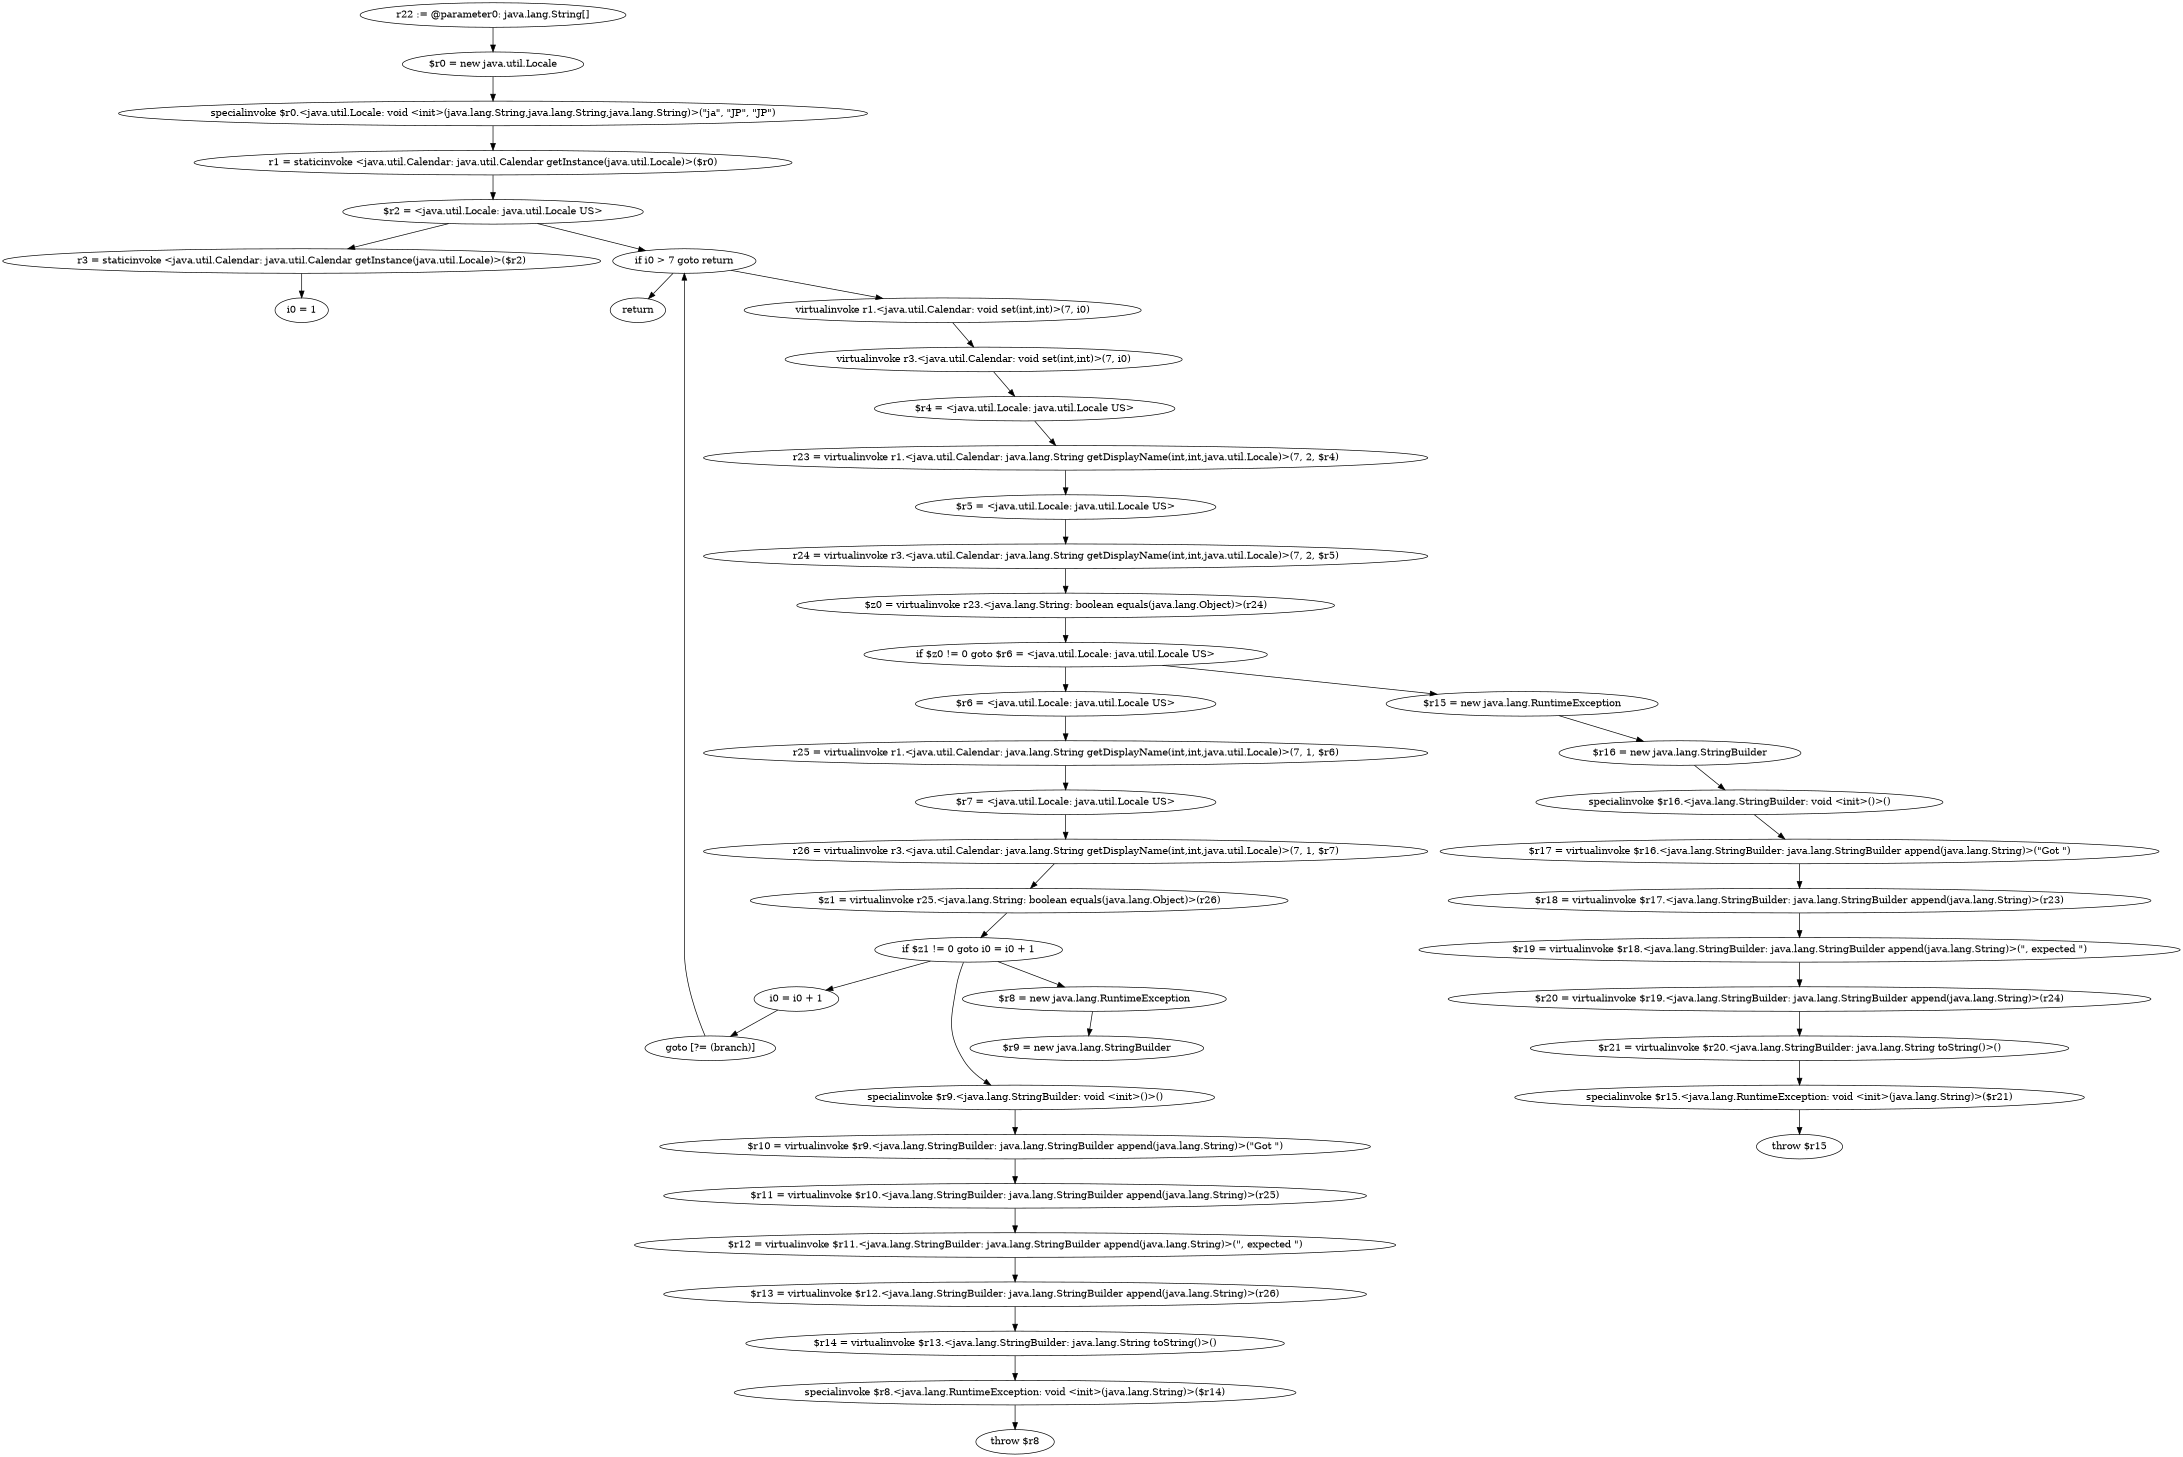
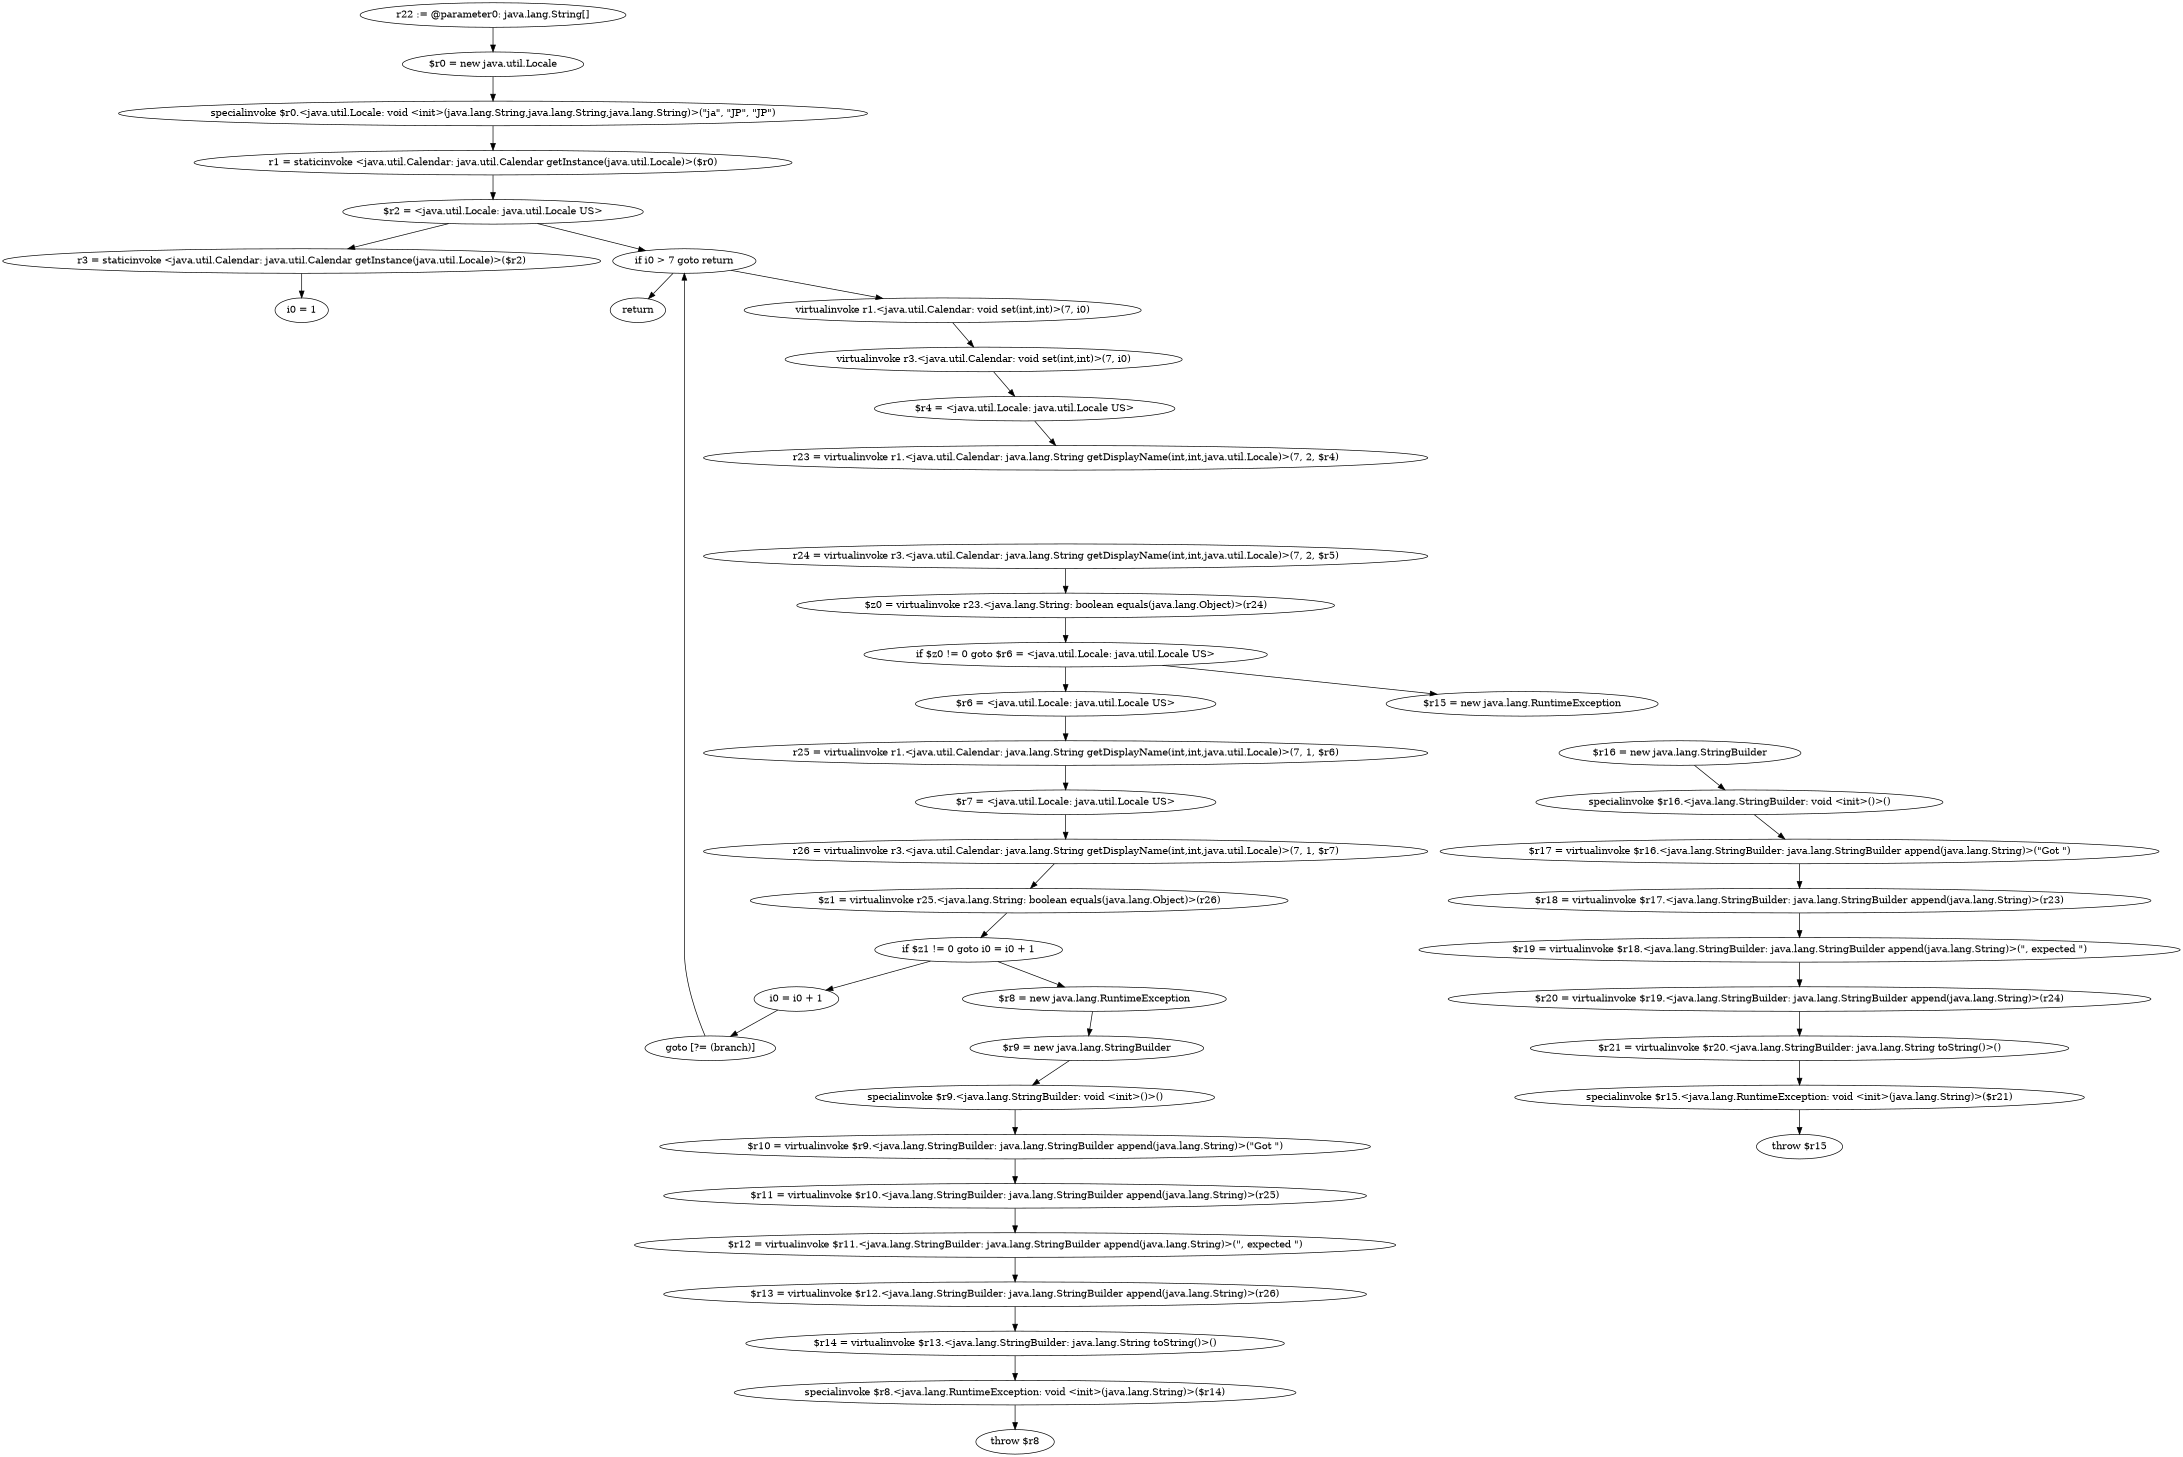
node "$r5 = <java.util.Locale: java.util.Locale US>": removed
edge "$r15 = new java.lang.RuntimeException" -> "$r16 = new java.lang.StringBuilder": removed
edge "if $z1 != 0 goto i0 = i0 + 1" -> "specialinvoke $r9.<java.lang.StringBuilder: void <init>()>()": now "$r9 = new java.lang.StringBuilder" -> "specialinvoke $r9.<java.lang.StringBuilder: void <init>()>()"
